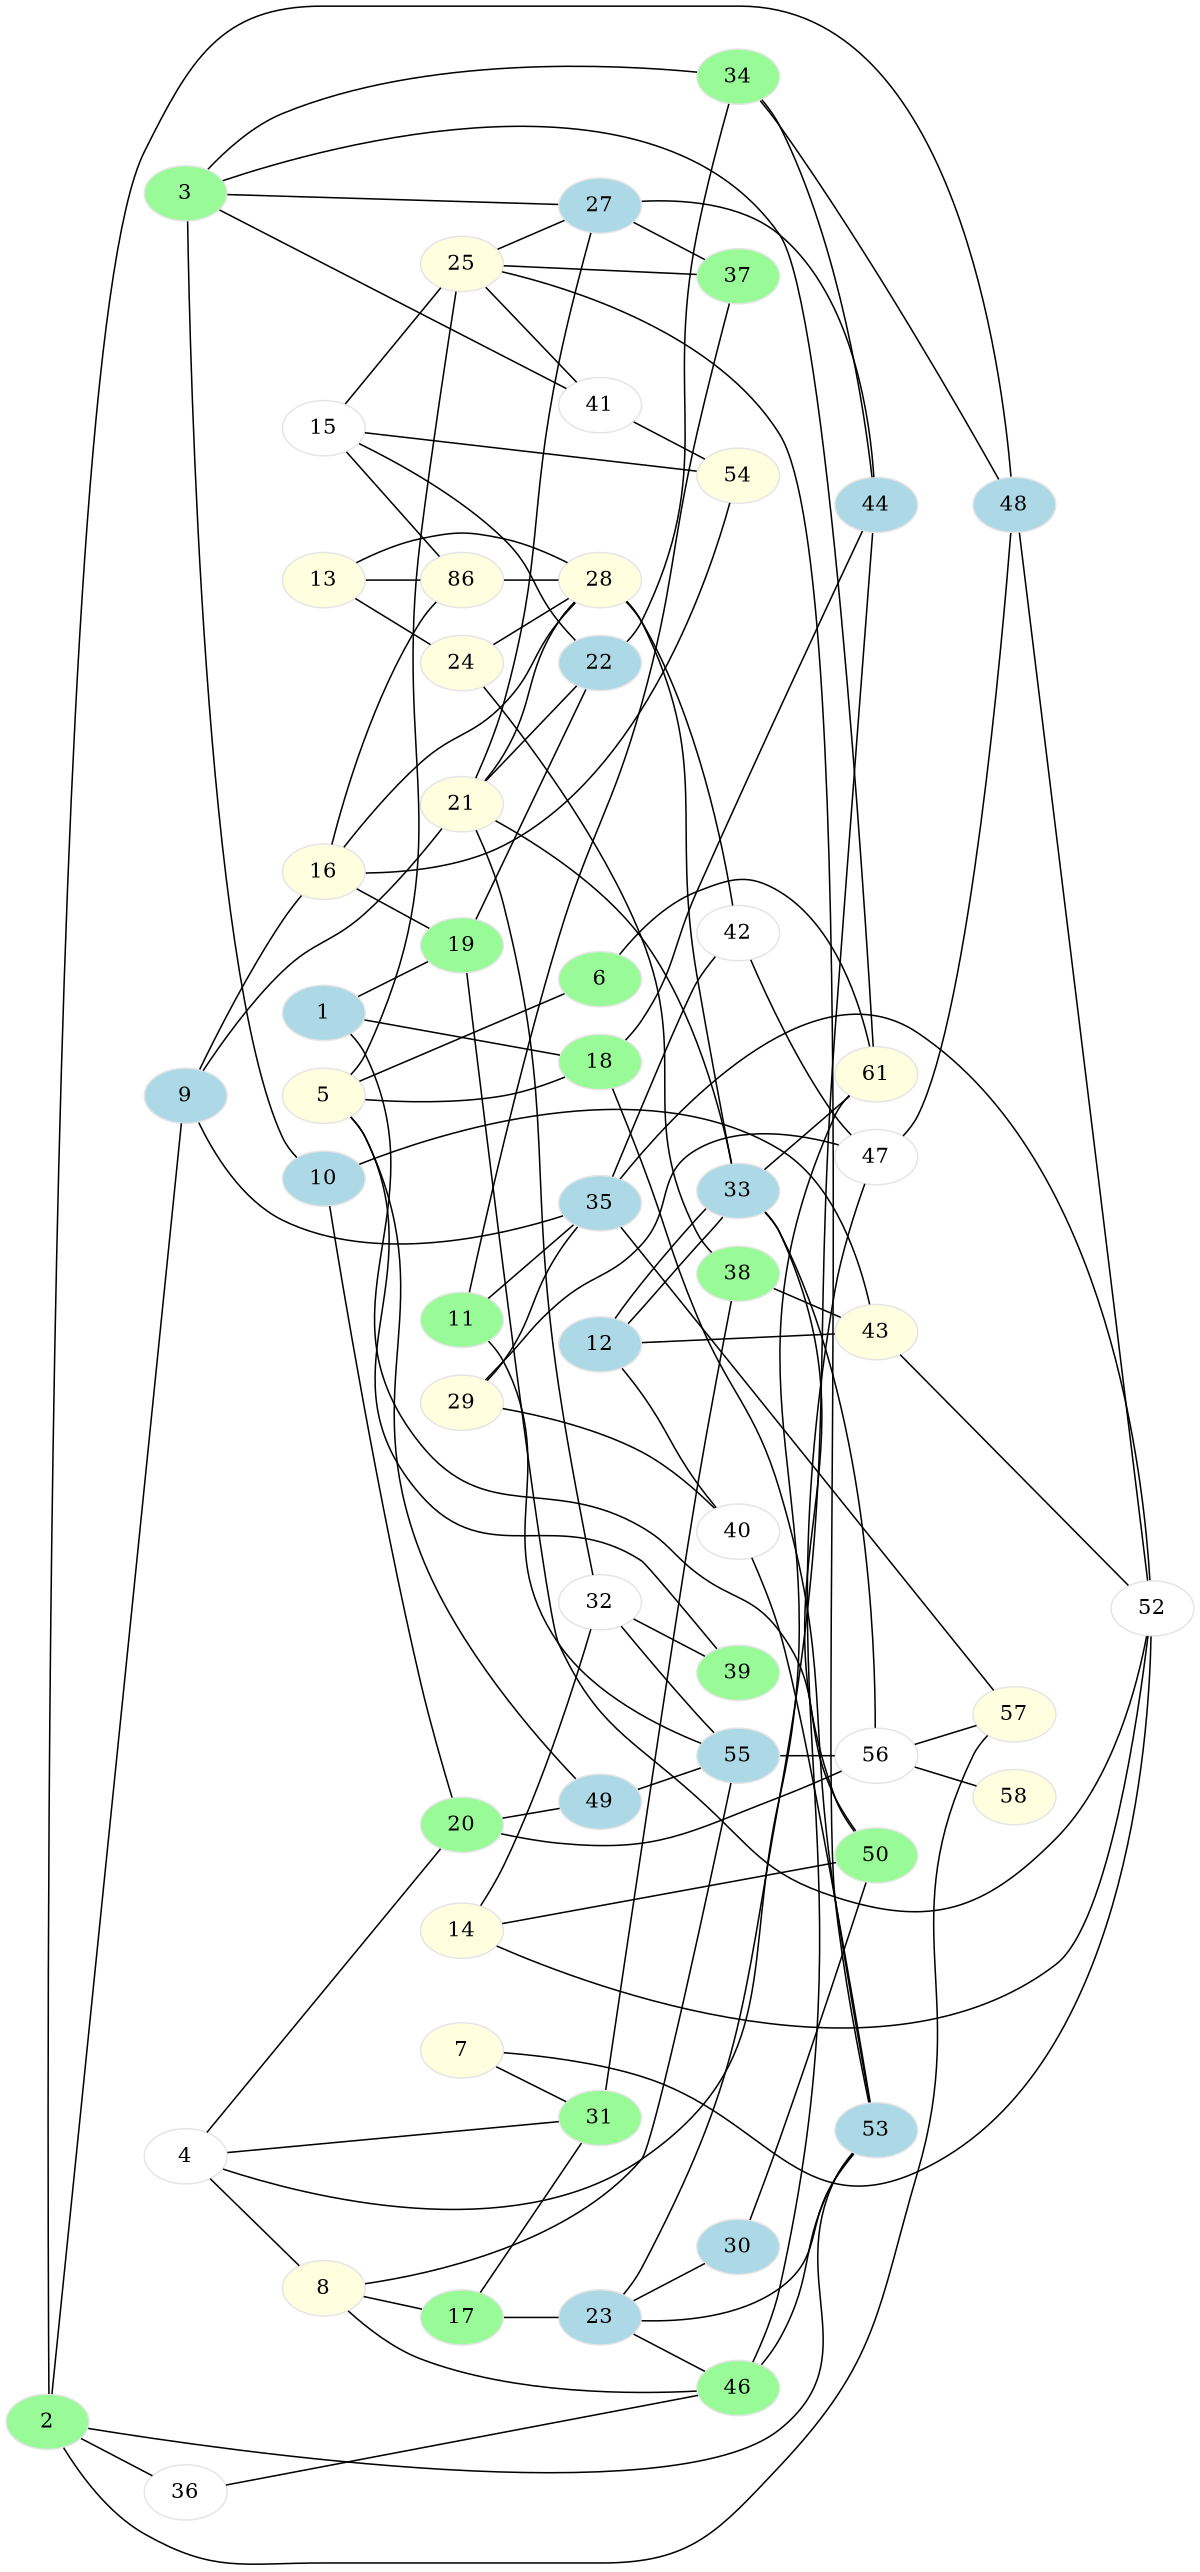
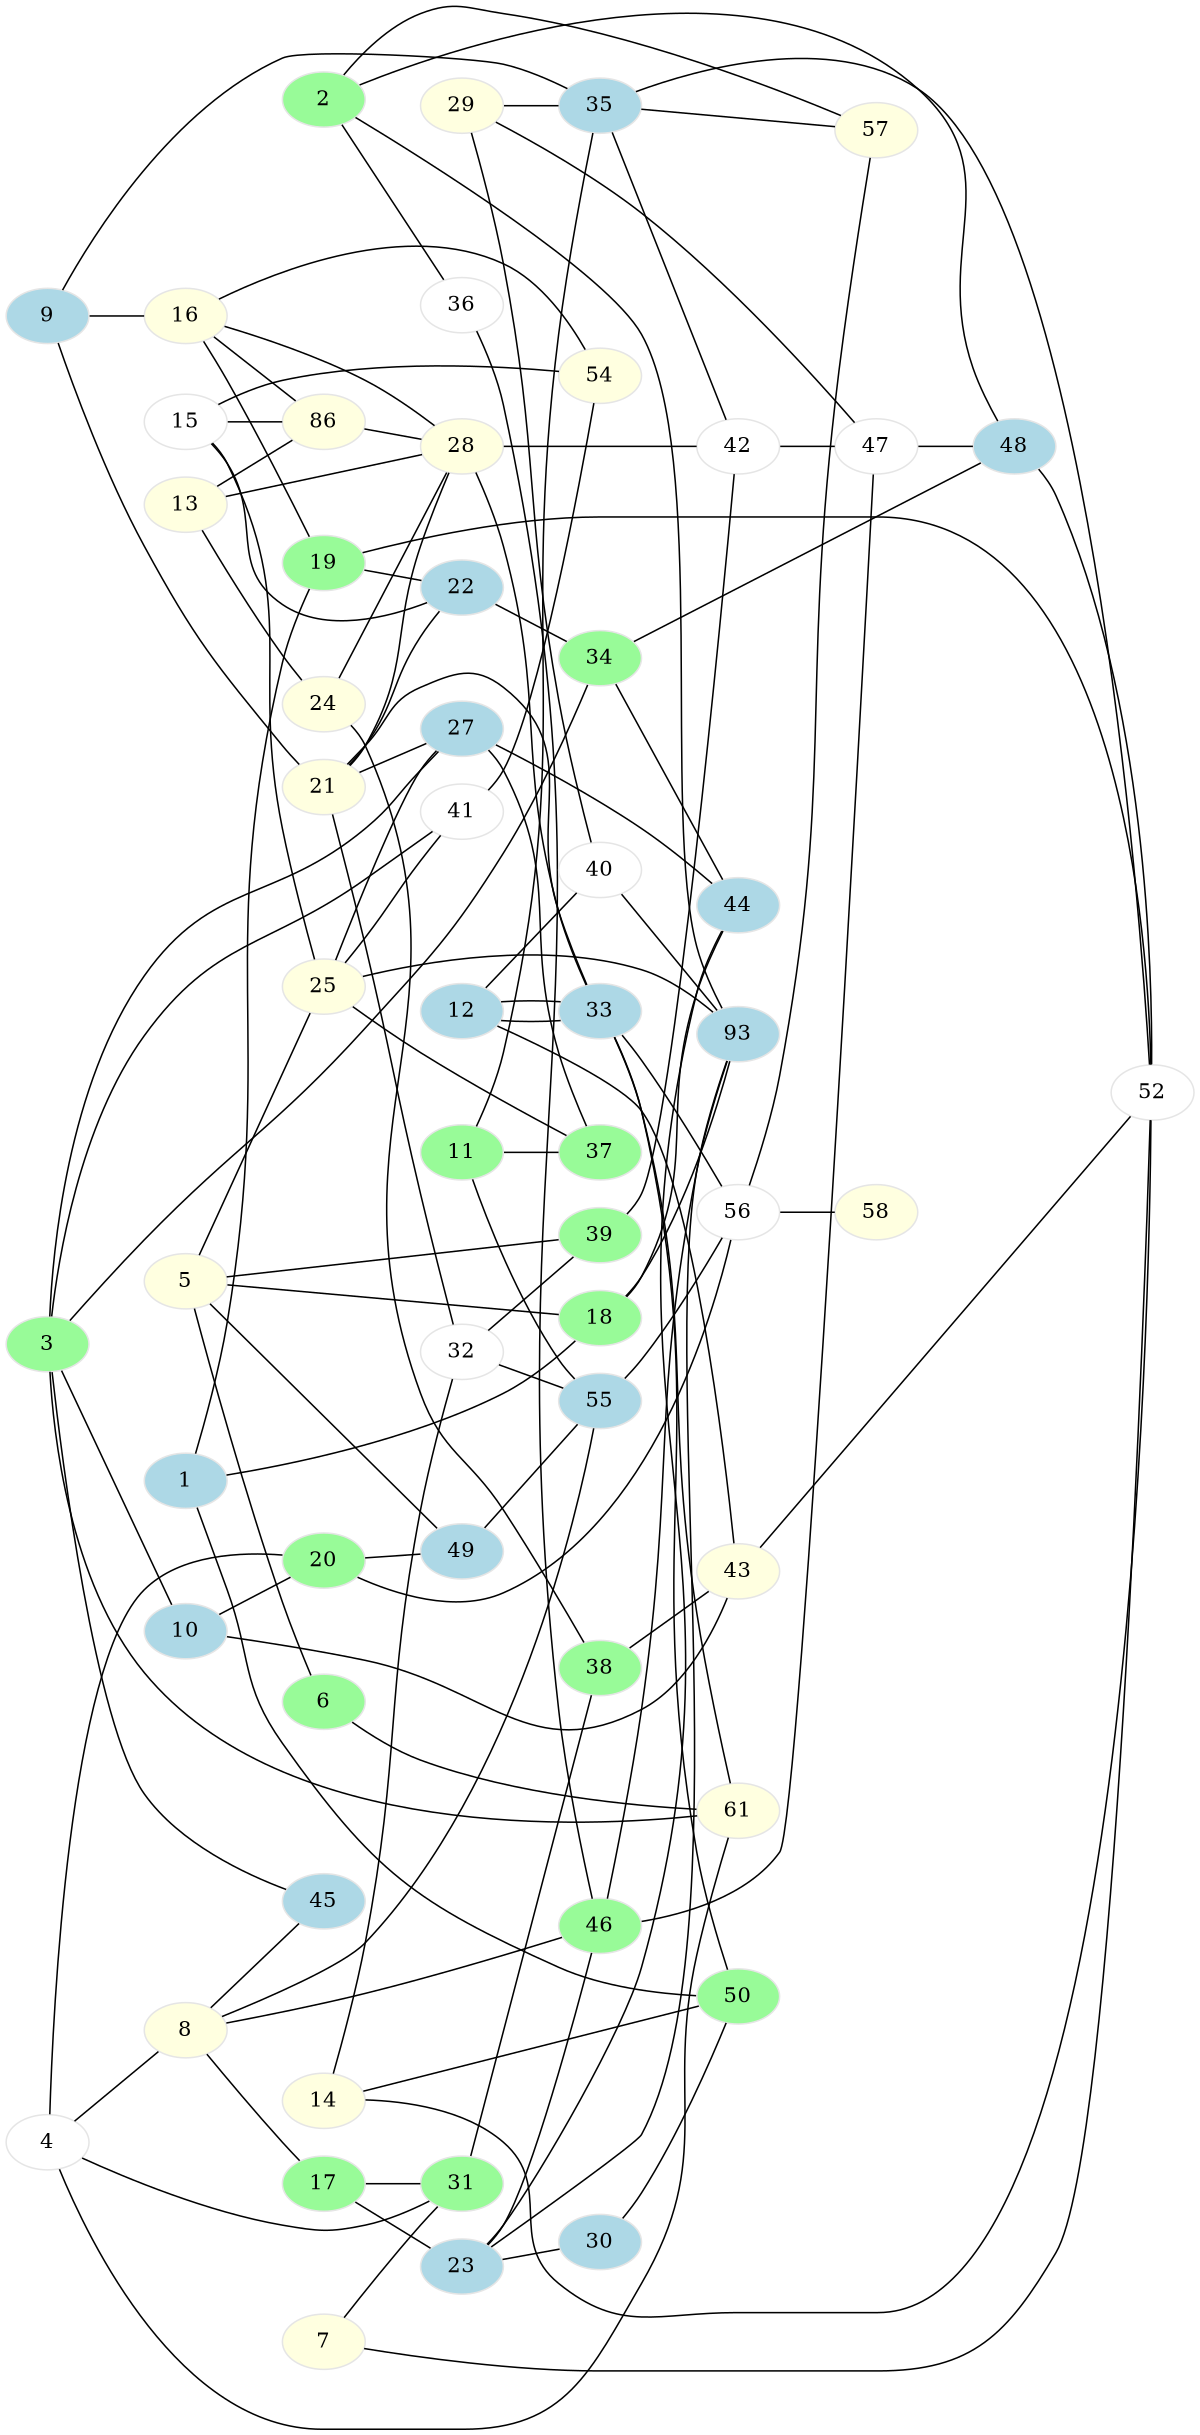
edge "42" -- "39": added
edge "9" -- "2": removed
node "45": added
node "53": label "53" -> "93"
